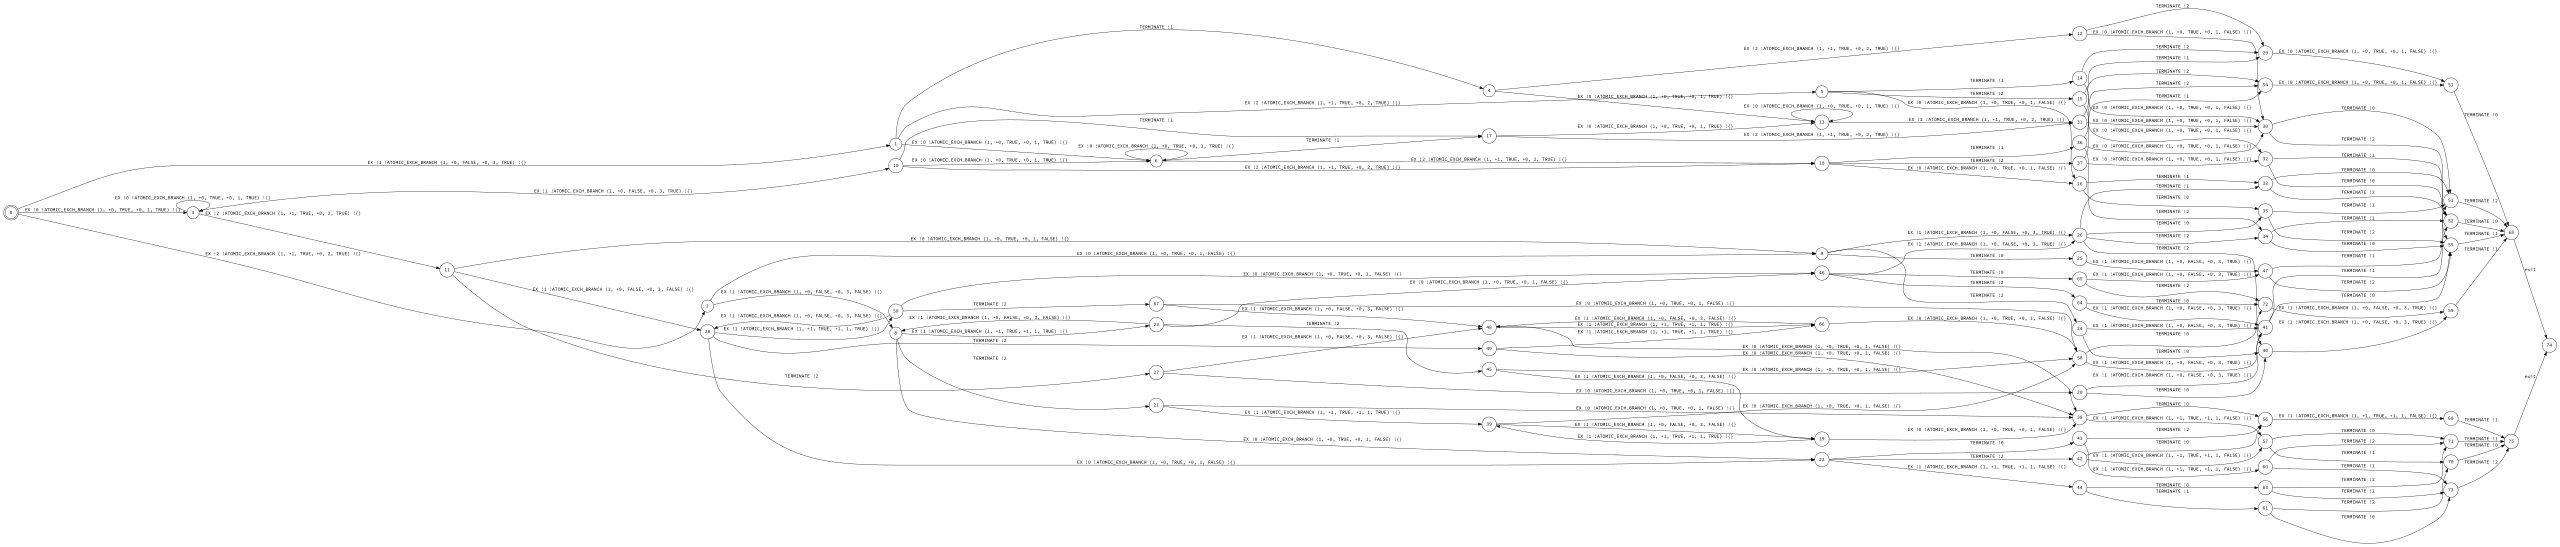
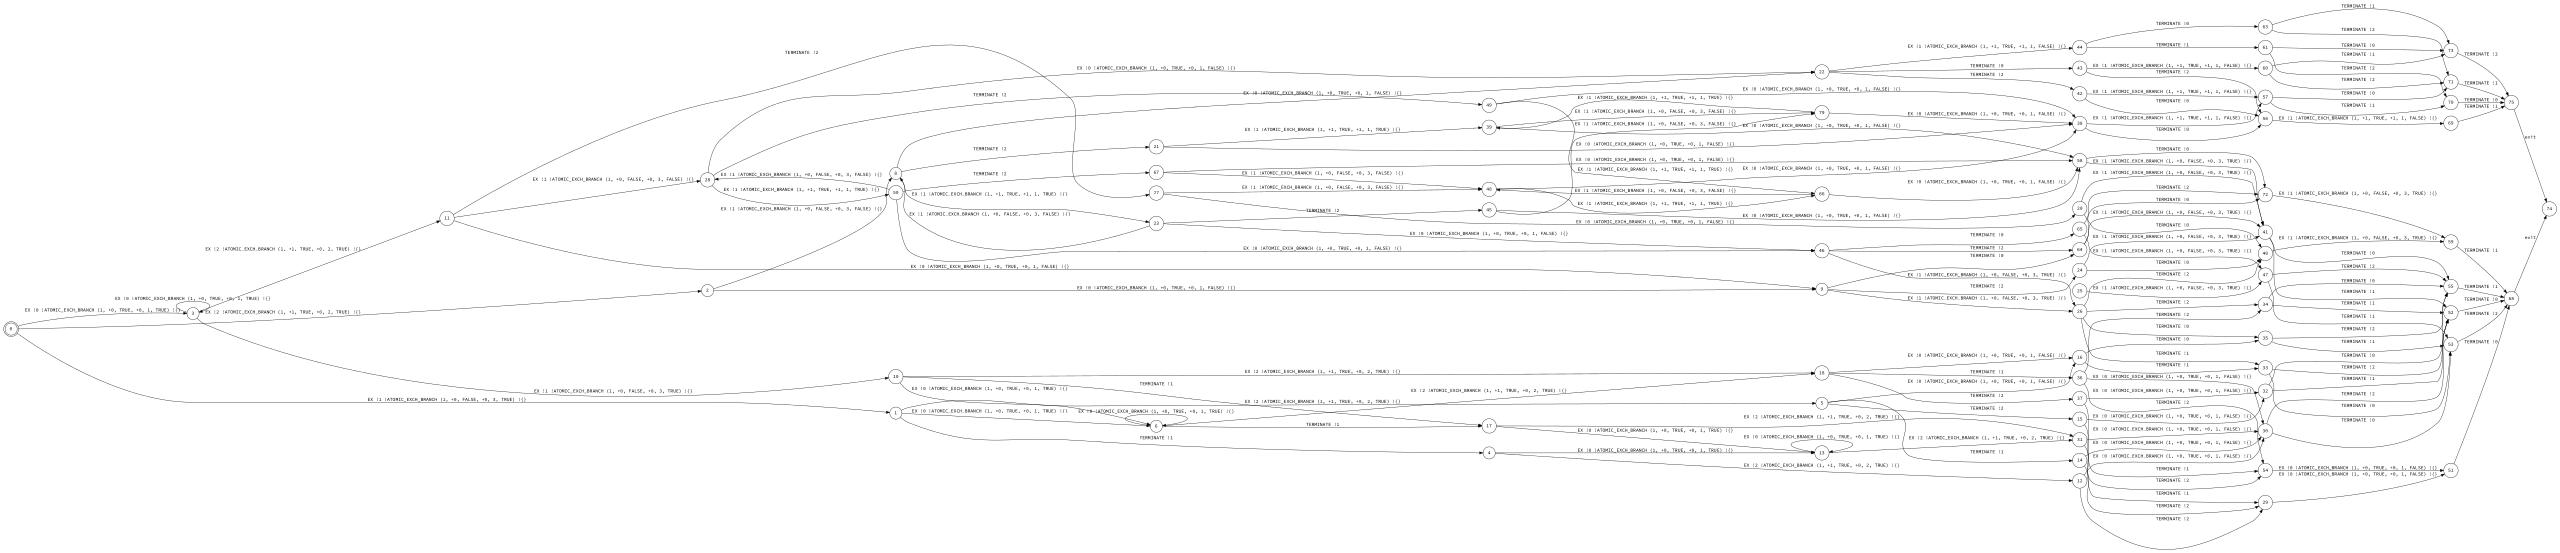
edge "9" -> "25": now "9" -> "64"
node "19": label "19" -> "79"
